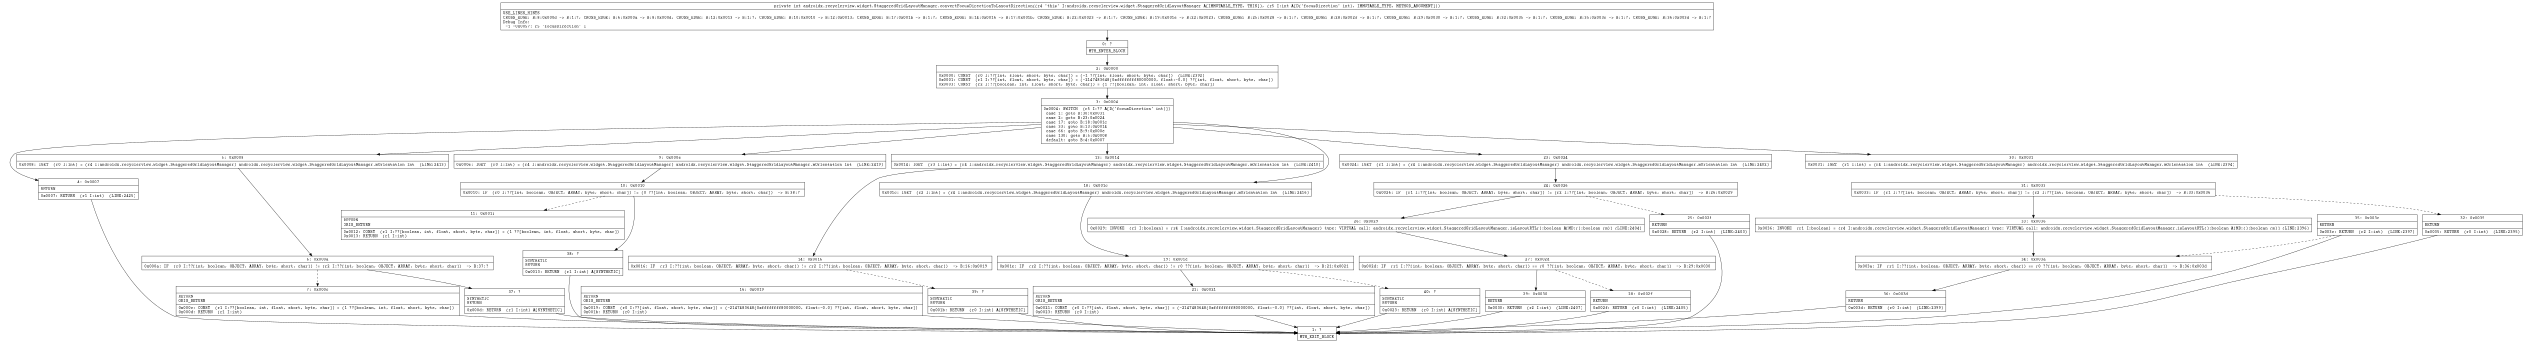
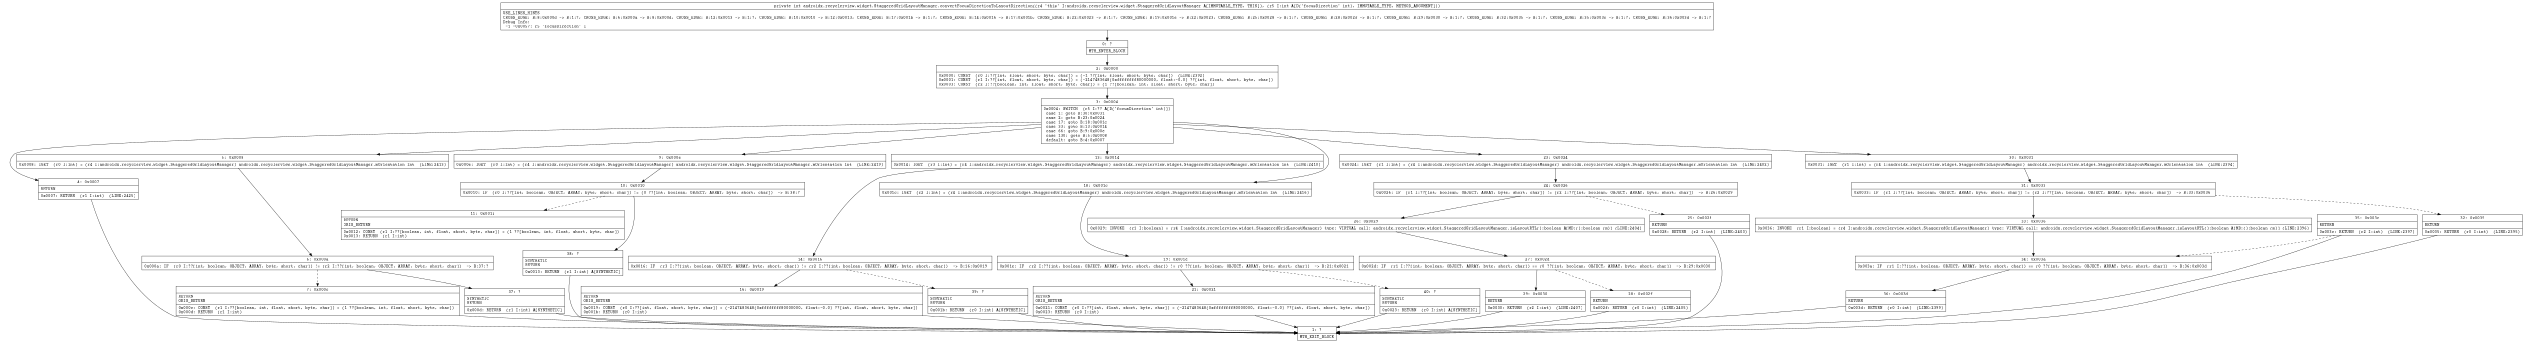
edge "30: 0x0031" -> "31: 0x0033": added
edge "14: 0x0016" -> "16: 0x0019": added
